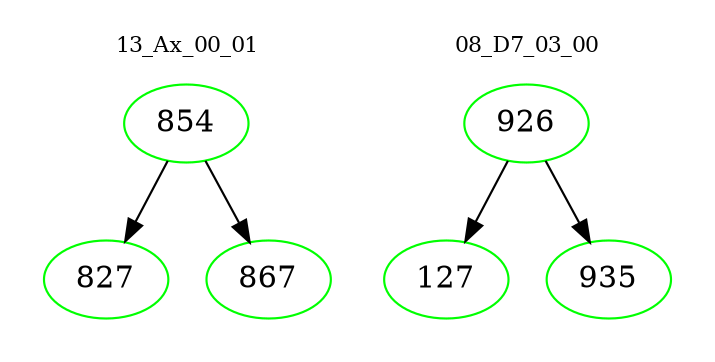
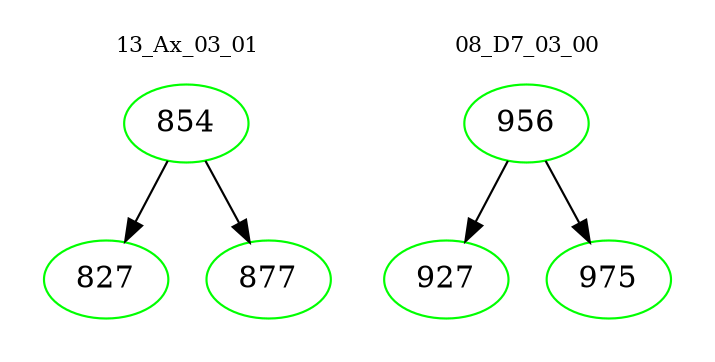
cluster "13_Ax_00_01": label "13_Ax_00_01" -> "13_Ax_03_01"
node "926": label "926" -> "956"
node "867": label "867" -> "877"
node "127": label "127" -> "927"
node "935": label "935" -> "975"
